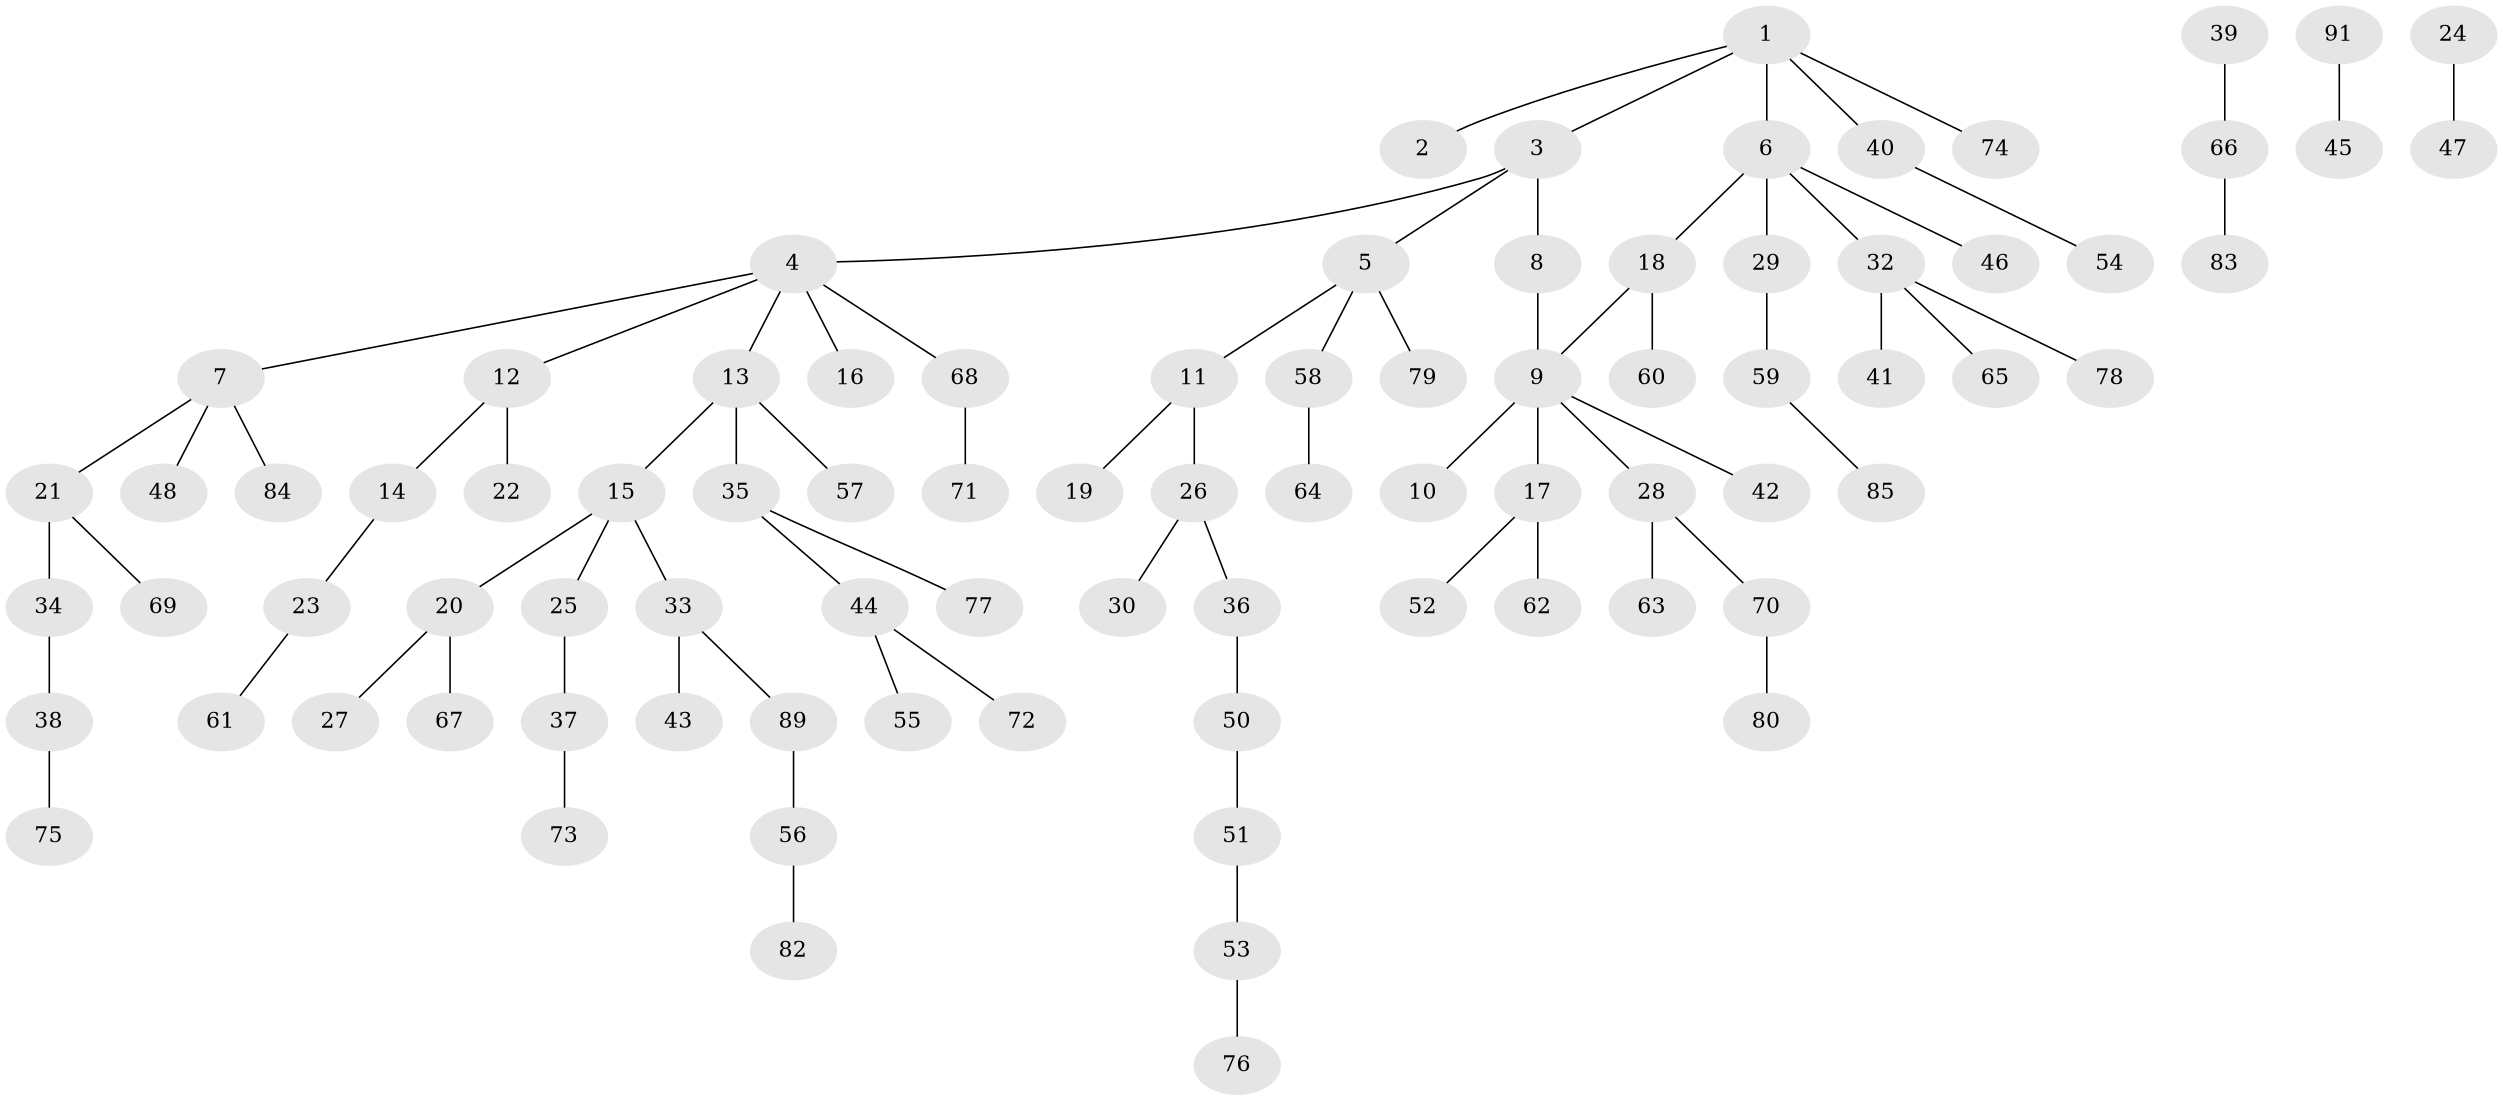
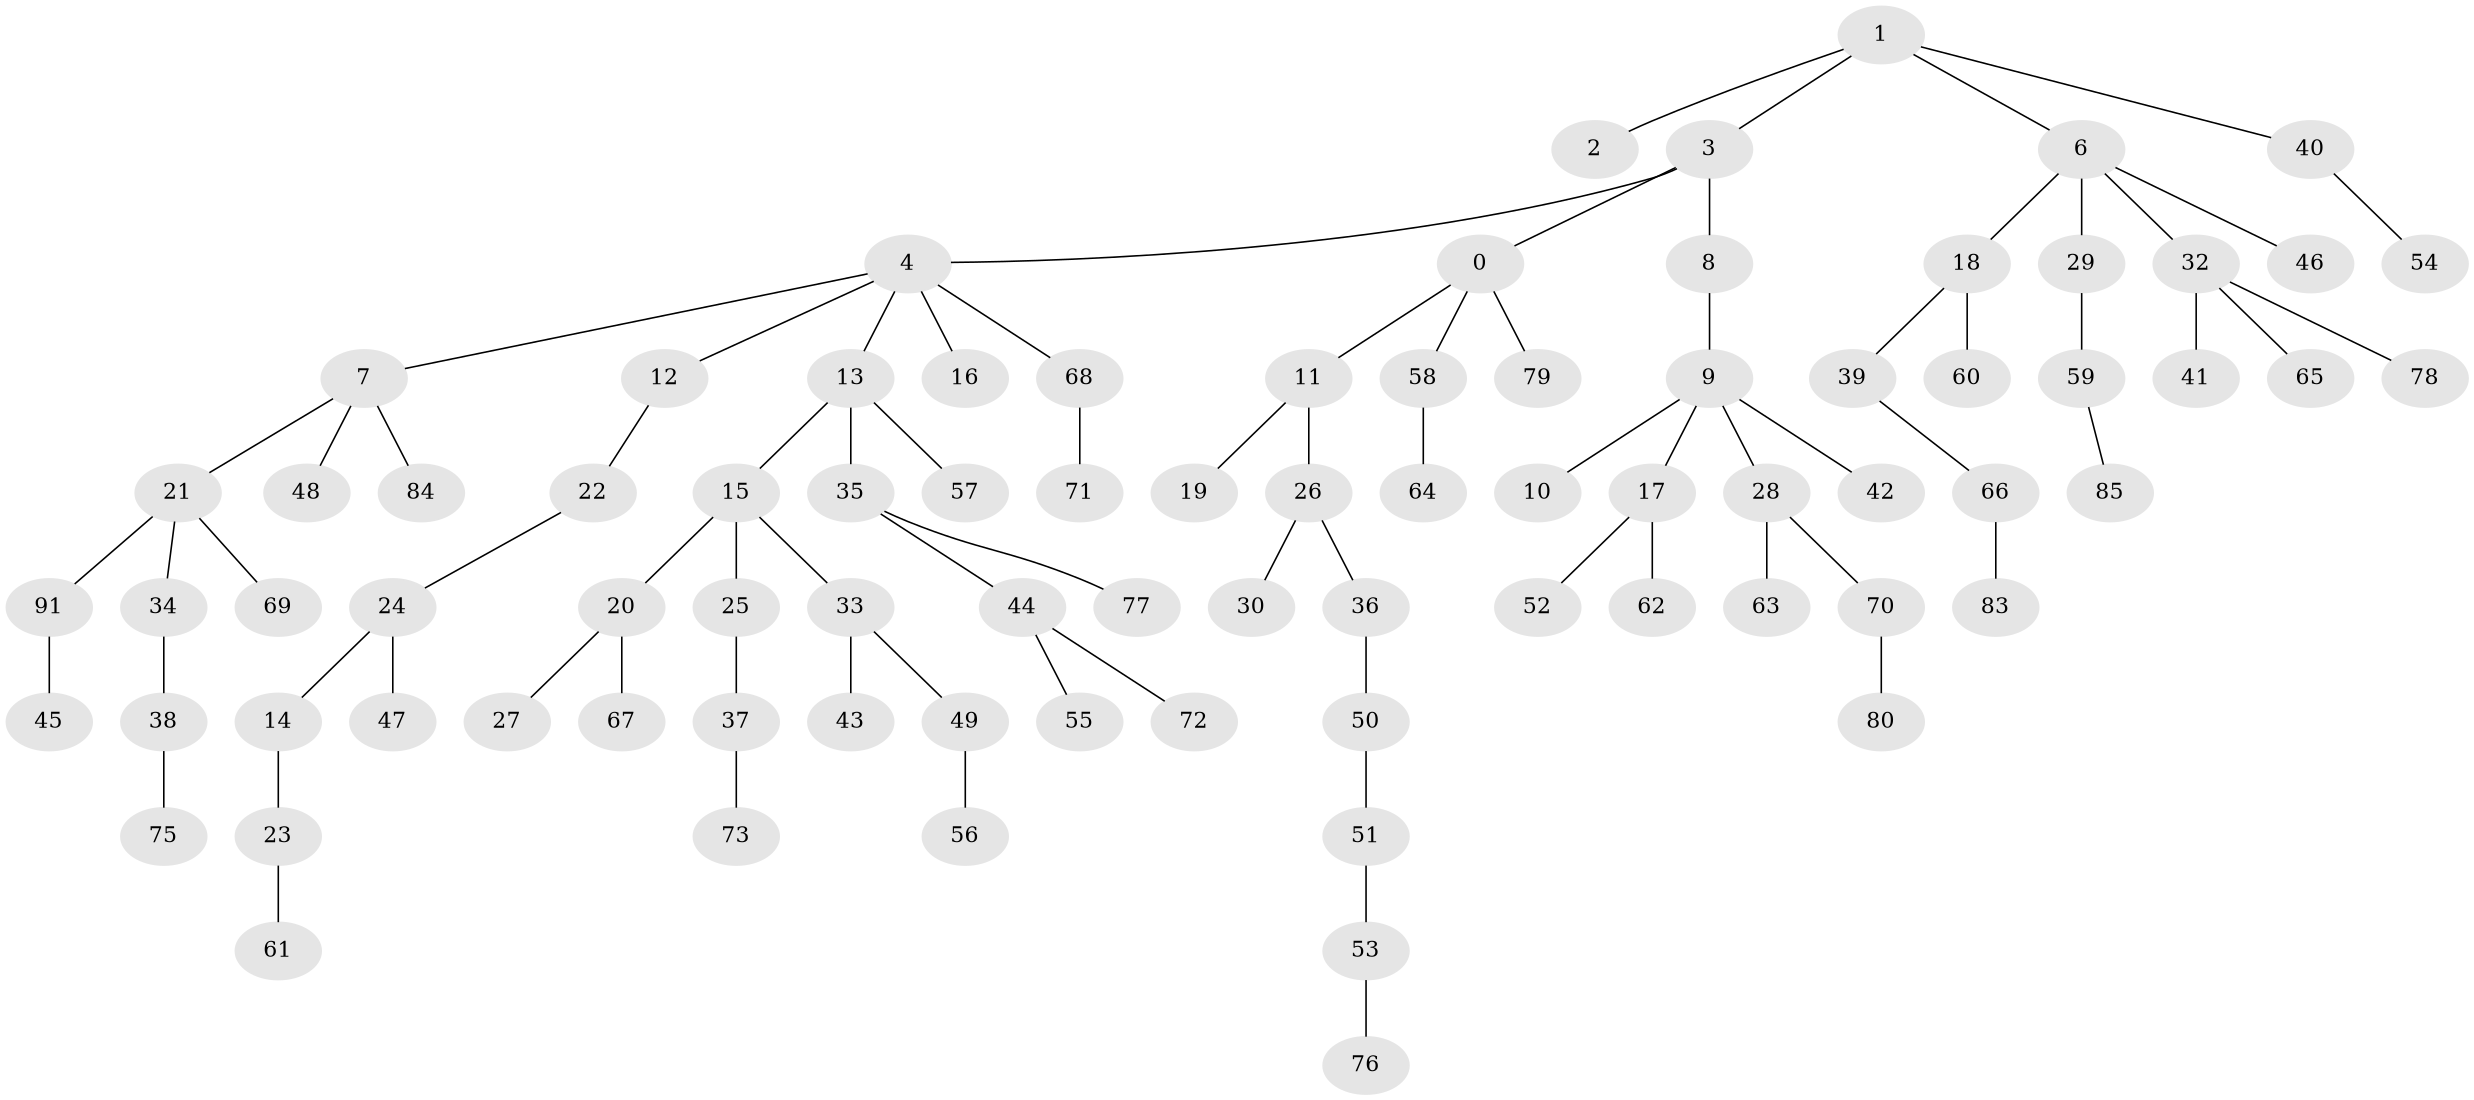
node "74": removed
node "5": label "5" -> "0"
edge "18" -- "9": now "18" -- "39"
edge "12" -- "14": now "24" -- "14"
edge "21" -- "91": added
edge "22" -- "24": added
node "89": label "89" -> "49"
node "82": removed
